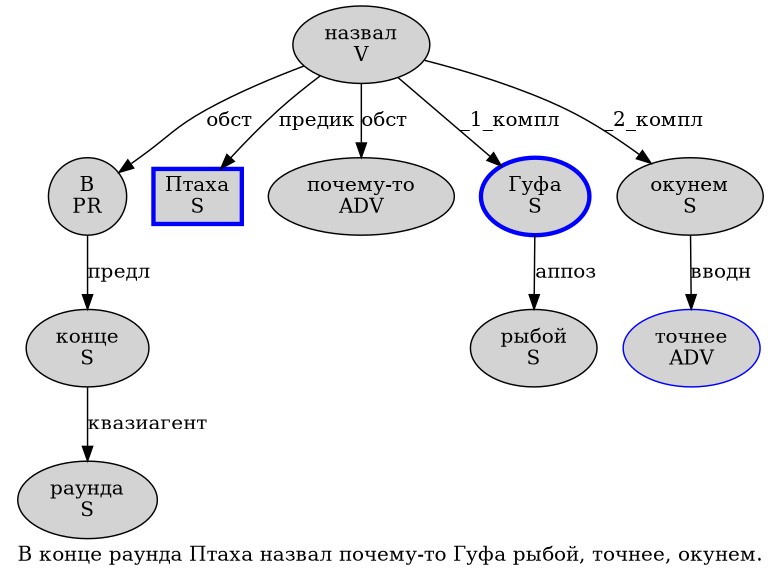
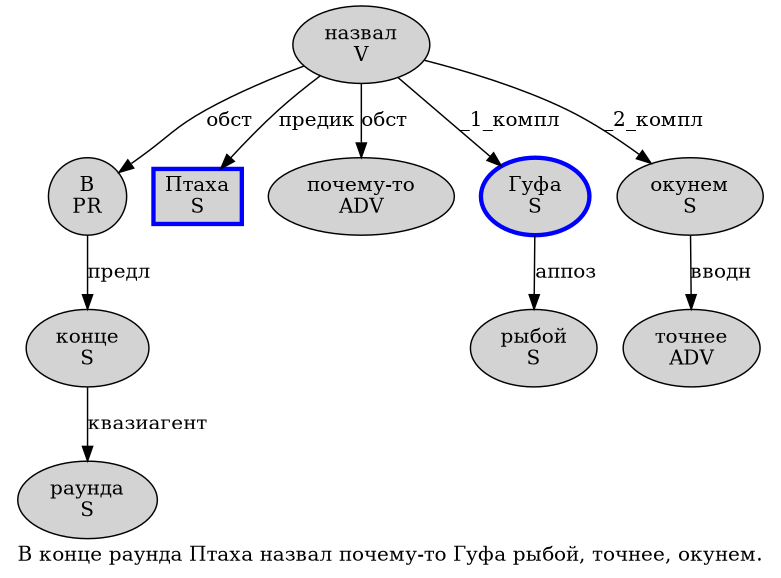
node "точнее ADV": color blue -> black
